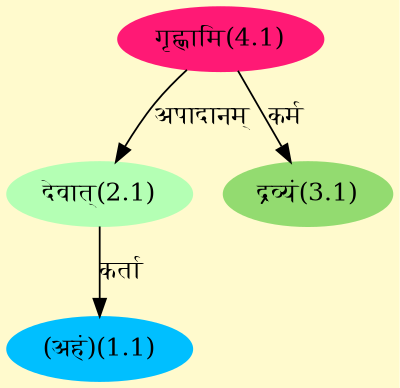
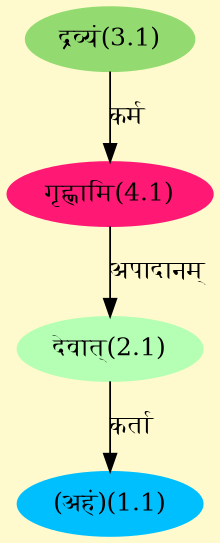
edge "गृह्णामि(4.1)" -> "द्रव्यं(3.1)": reversed
